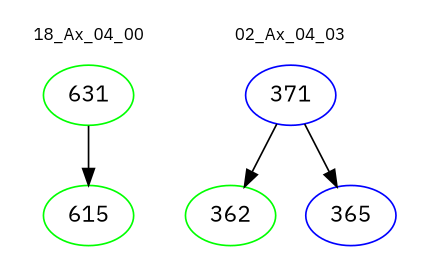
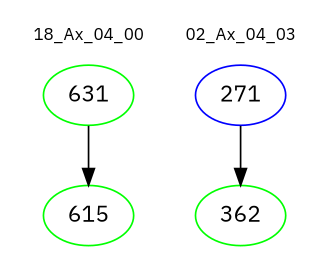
node "371": label "371" -> "271"
node "365": removed
